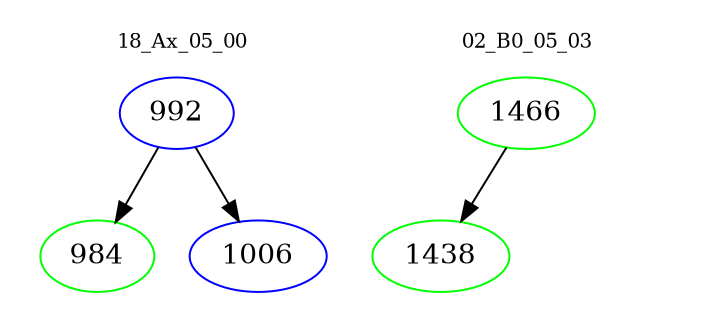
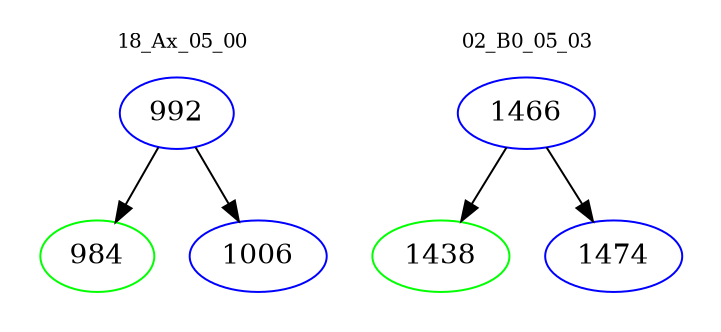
node "1466": color green -> blue
node "1474": added
